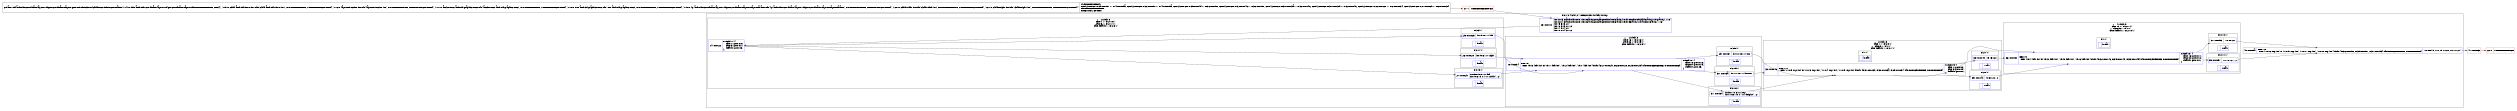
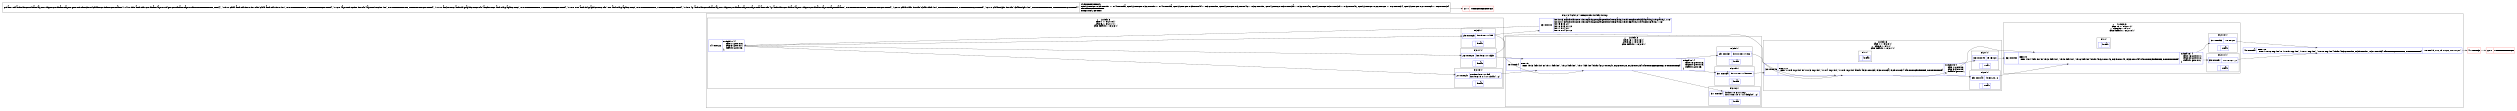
edge "21: ?" -> "23: 0x0000": now "25: 0x0025" -> "23: 0x0000"
edge "31: 0x003d" -> "32: 0x0046": now "26: 0x0028" -> "32: 0x0046"
